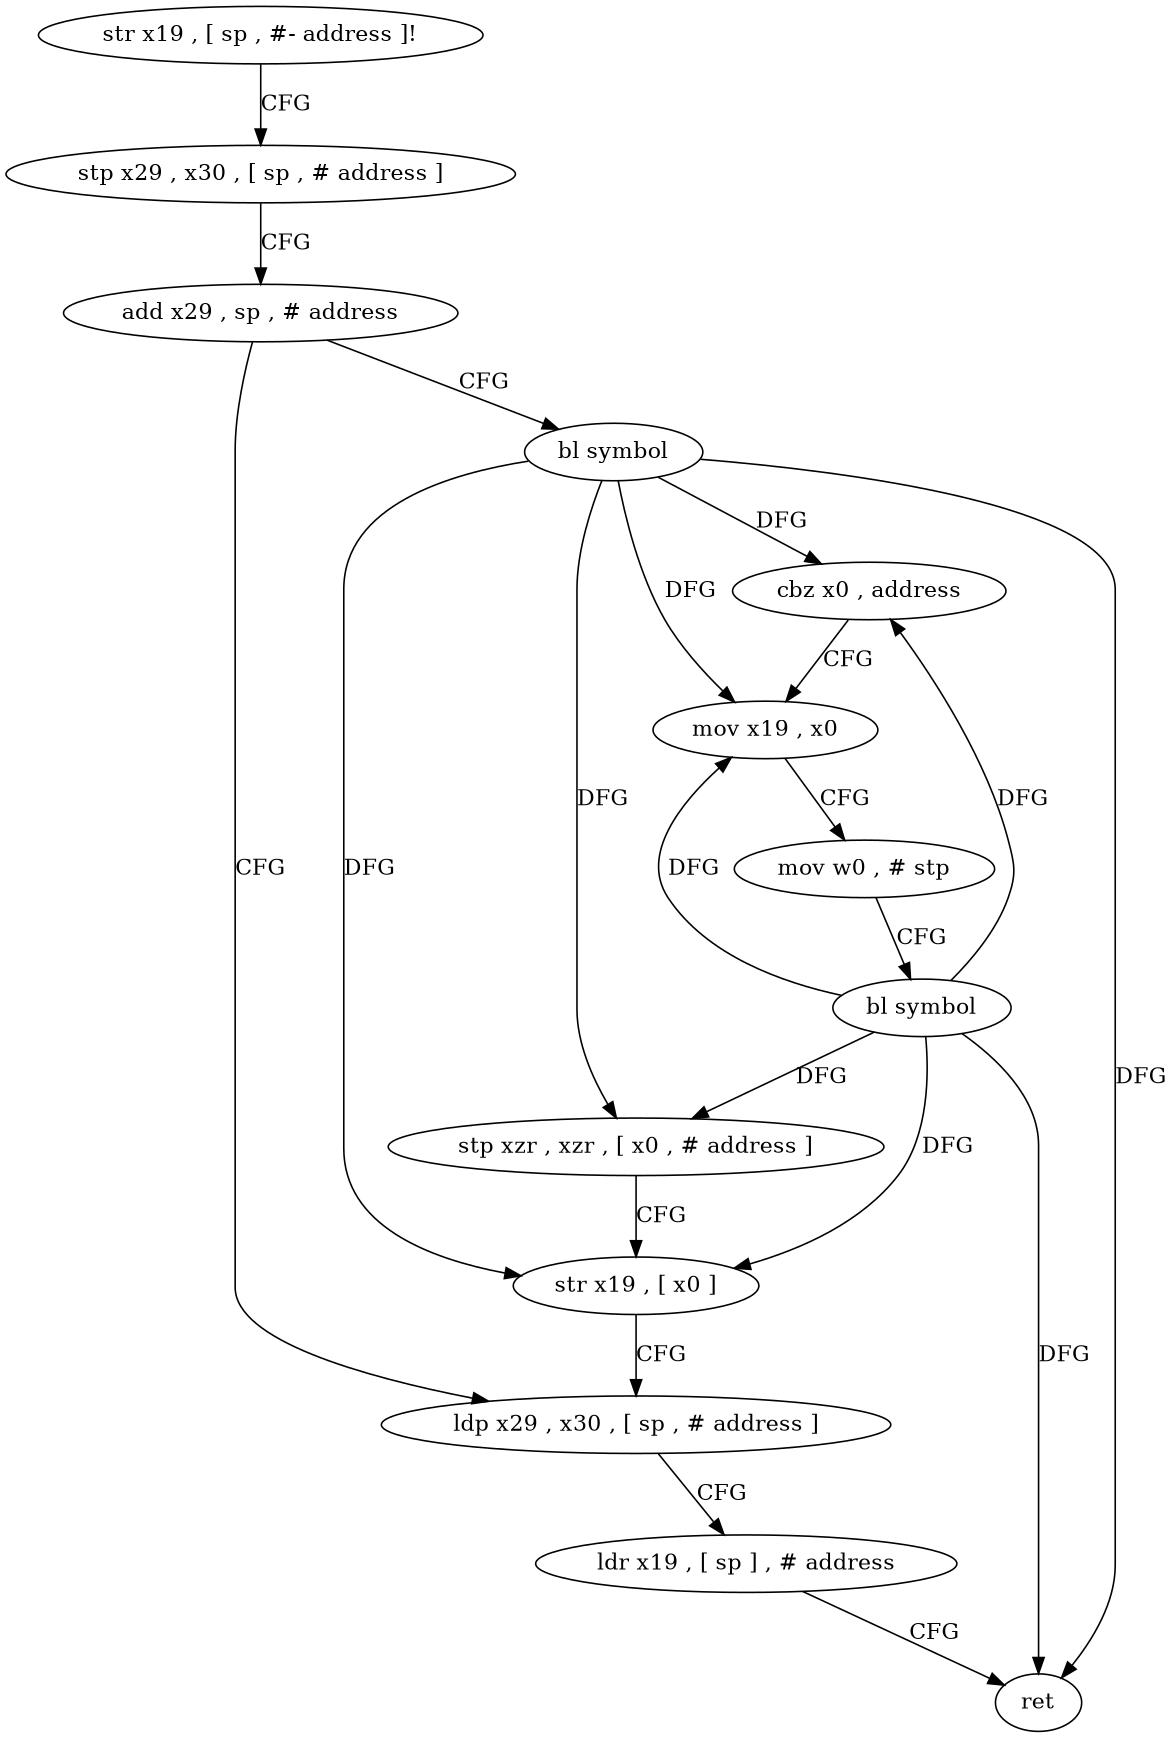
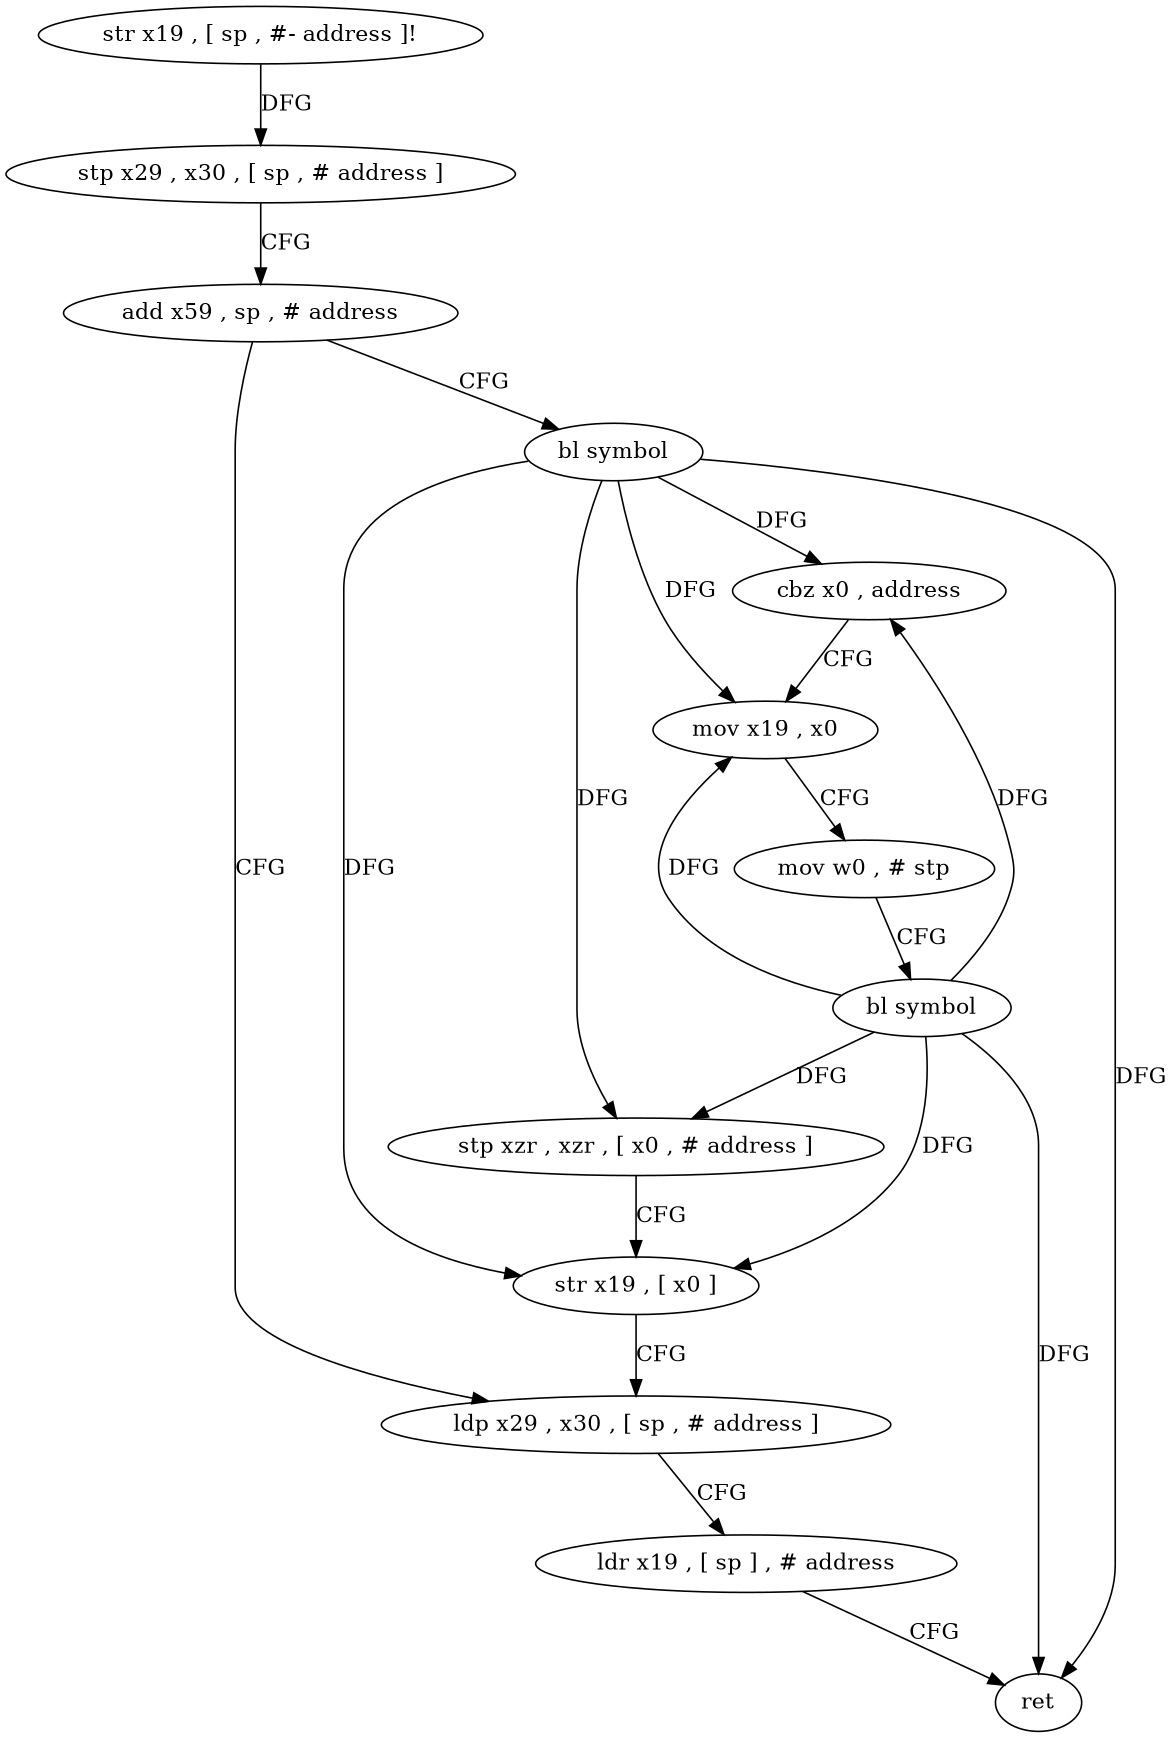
edge "str x19 , [ sp , #- address ]!" -> "stp x29 , x30 , [ sp , # address ]": label "CFG" -> "DFG"
node "add x29 , sp , # address": label "add x29 , sp , # address" -> "add x59 , sp , # address"
